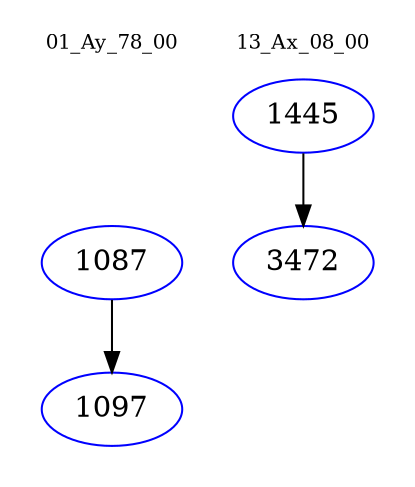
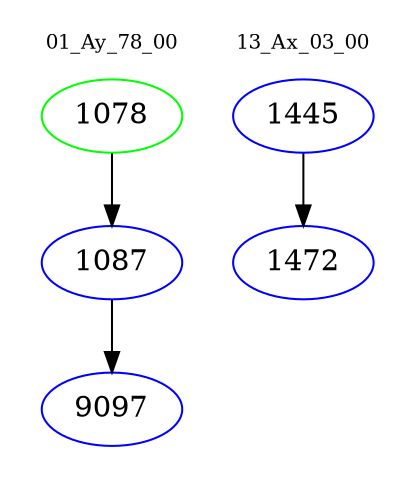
cluster "13_Ax_08_00": label "13_Ax_08_00" -> "13_Ax_03_00"
node "1078": added
node "3472": label "3472" -> "1472"
node "1097": label "1097" -> "9097"
